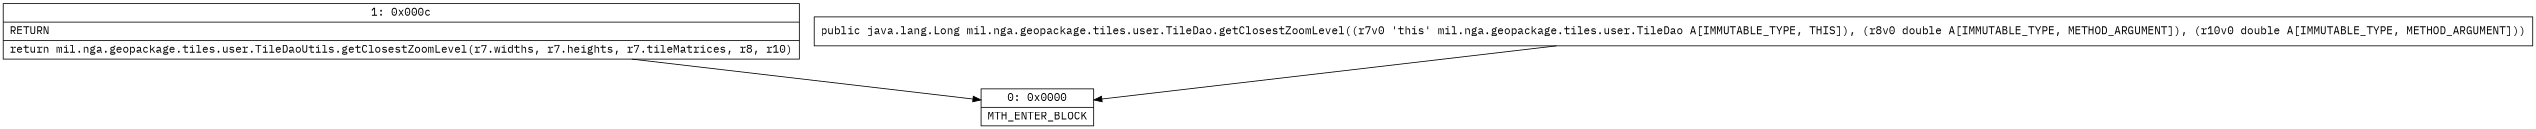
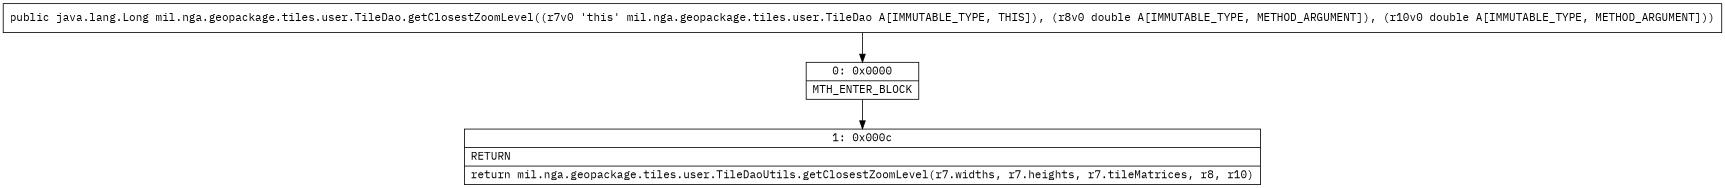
edge "1: 0x000c" -> "0: 0x0000": reversed
